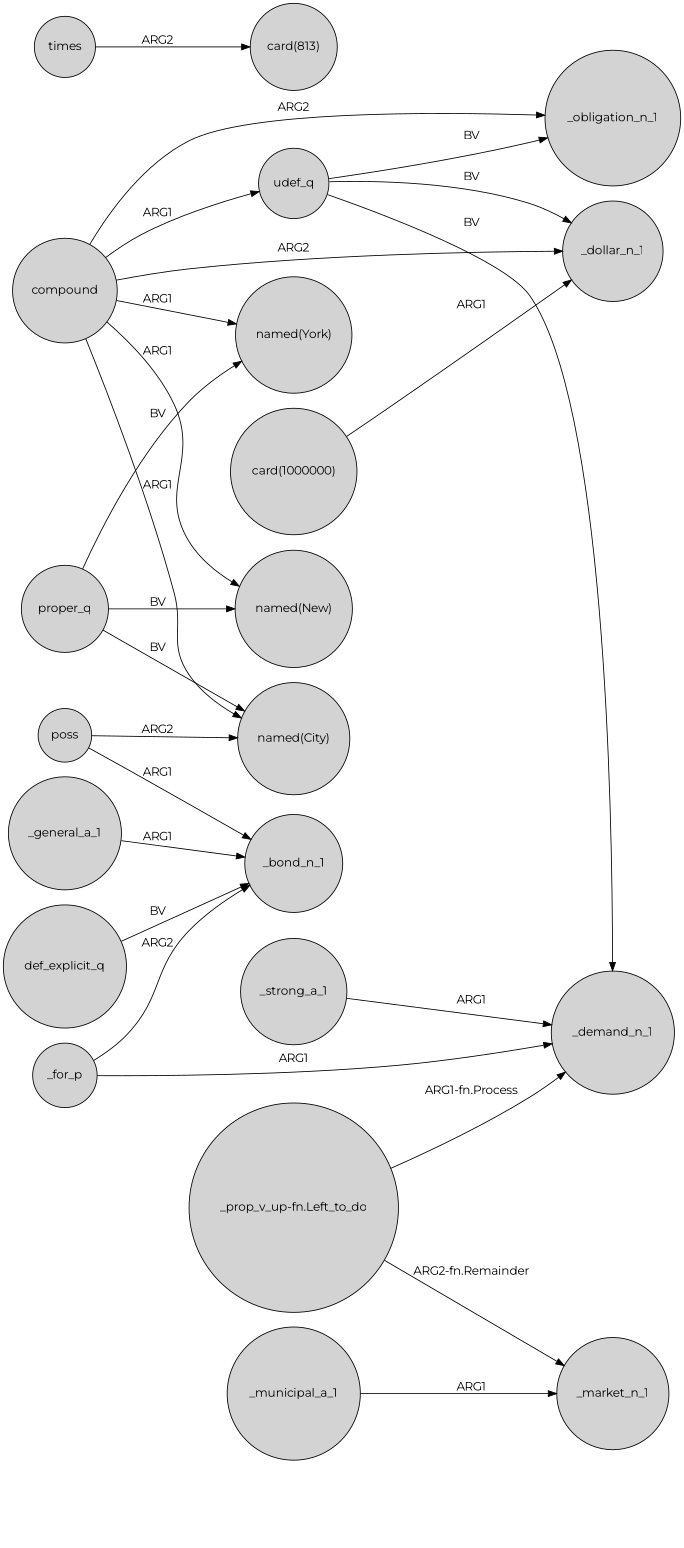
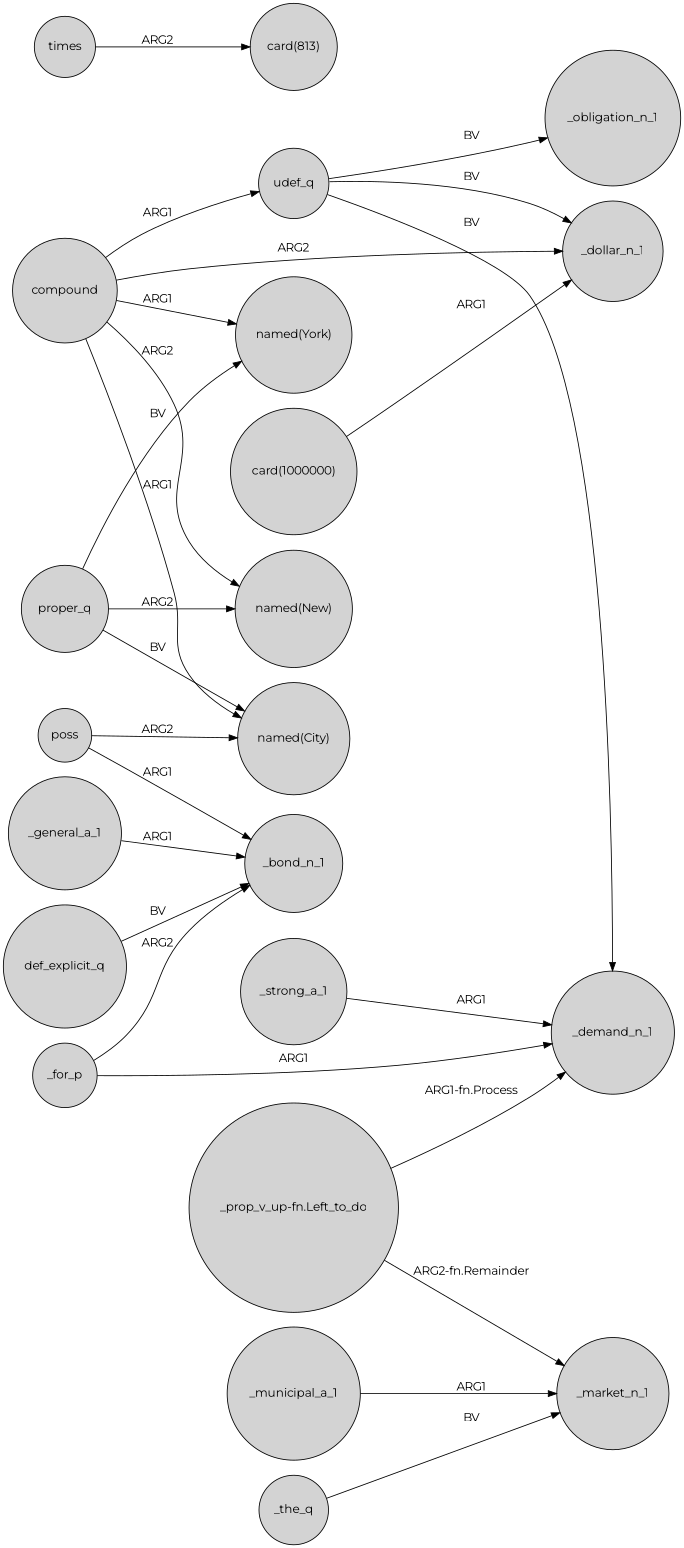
edge "compound" -> "_obligation_n_1": removed, label "ARG2"
edge "compound" -> "named(New)": label "ARG1" -> "ARG2"
edge "proper_q" -> "named(New)": label "BV" -> "ARG2"
node "_the_q": added
